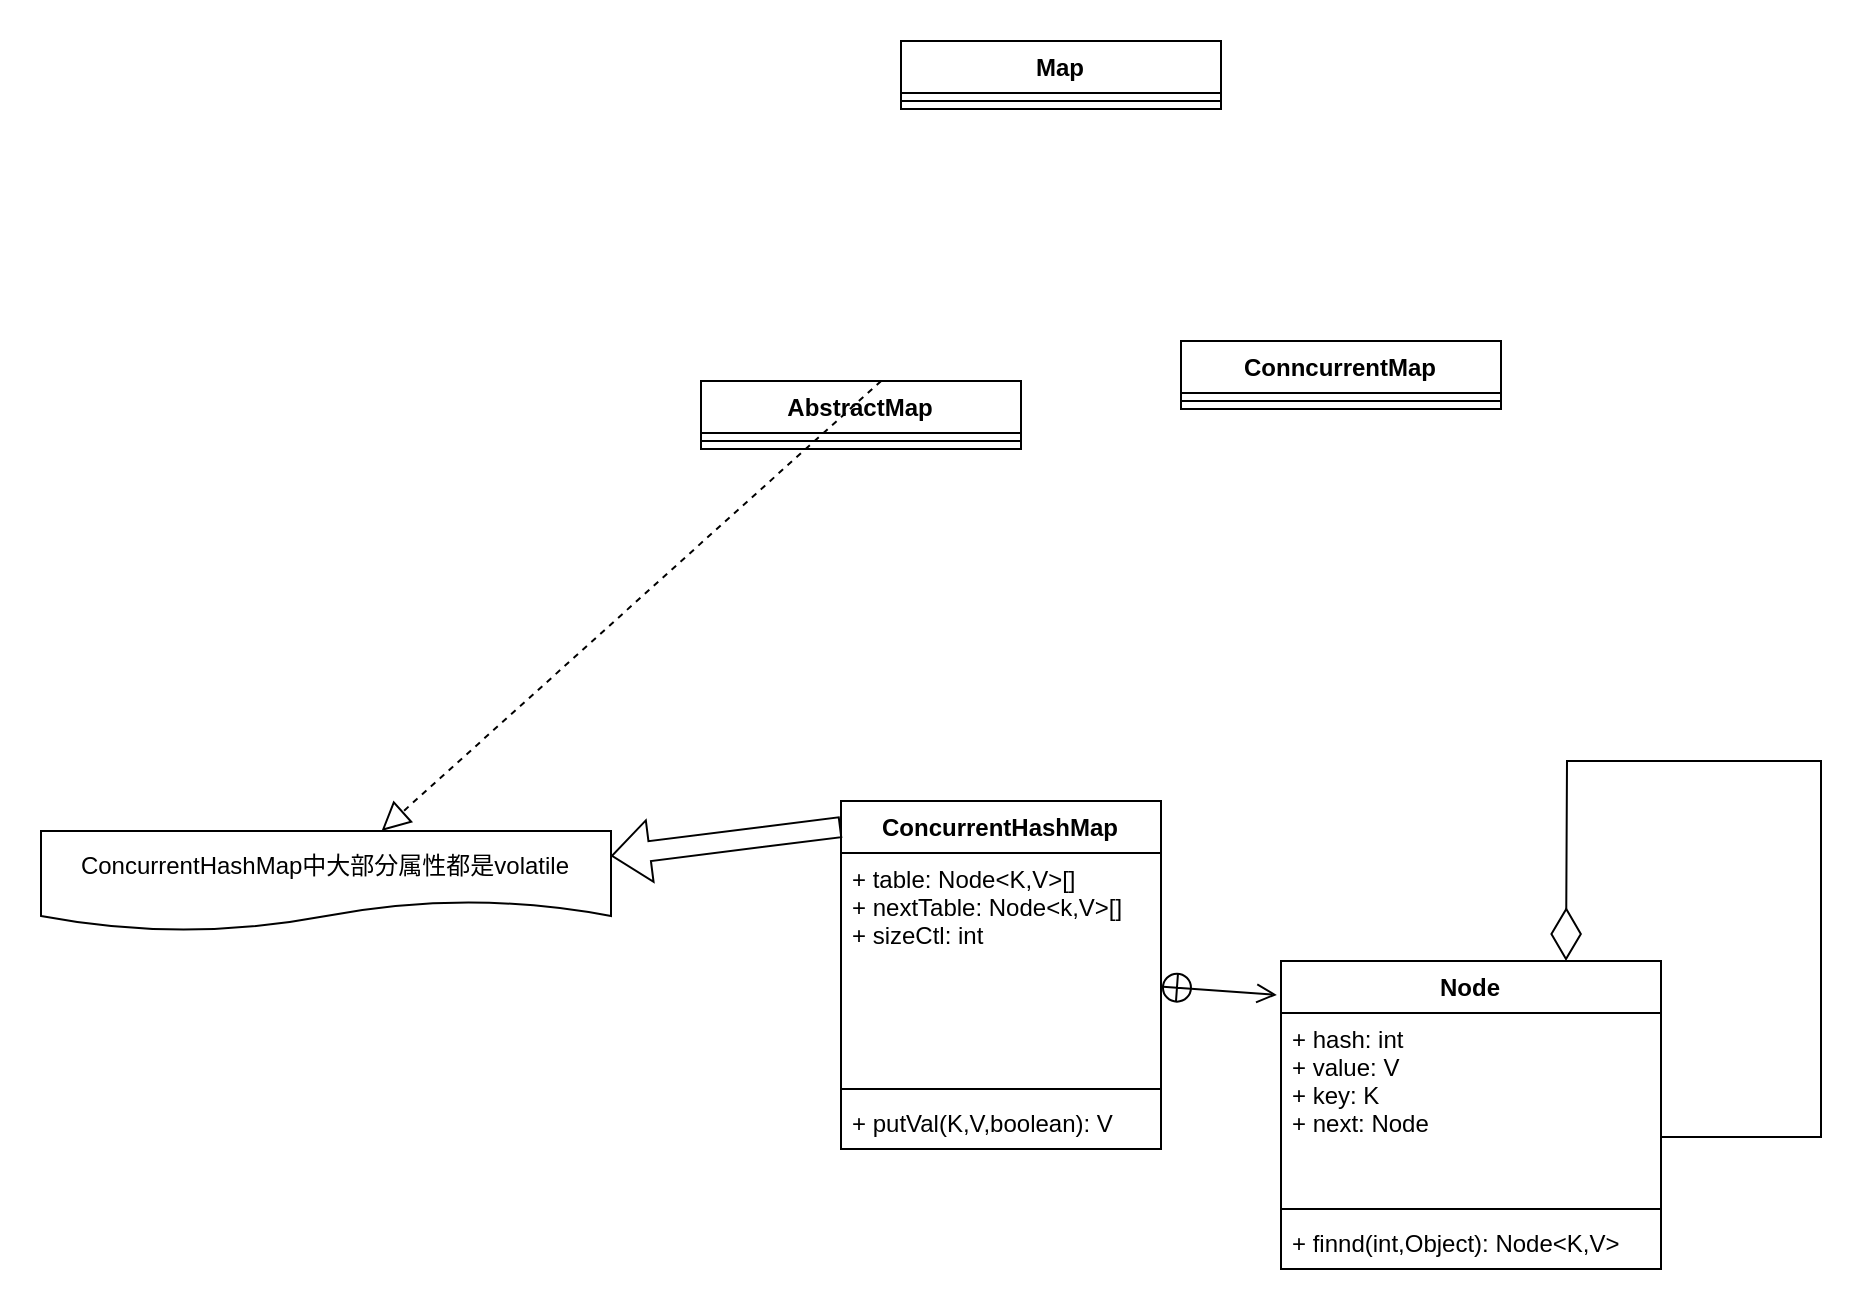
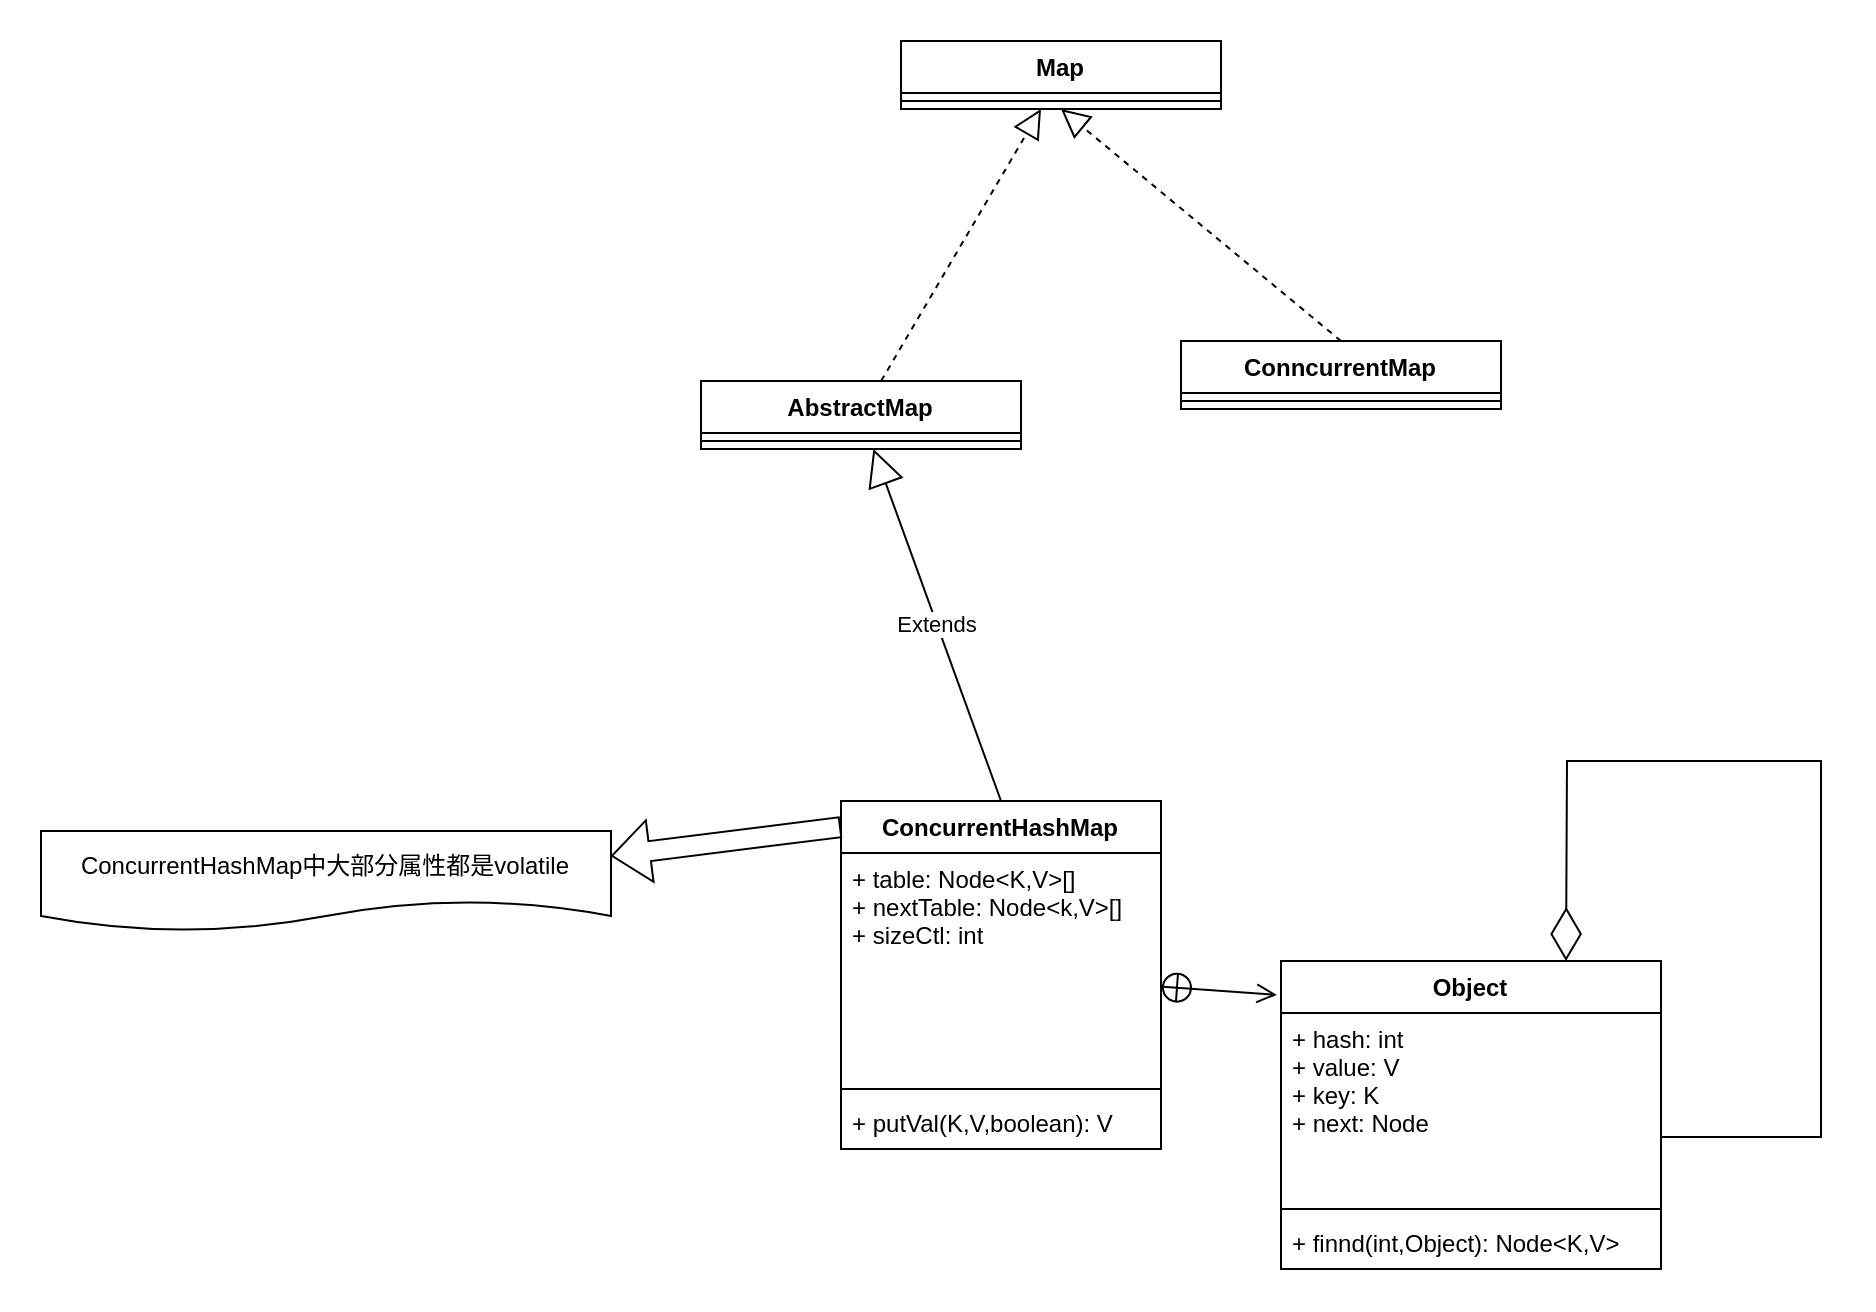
edge "ConncurrentMap" -> "Map": added
edge "AbstractMap" -> "ConcurrentHashMap中大部分属性都是volatile": now "AbstractMap" -> "Map"
edge "ConcurrentHashMap" -> "AbstractMap": added, label "Extends"
node "Node": label "Node" -> "Object"
